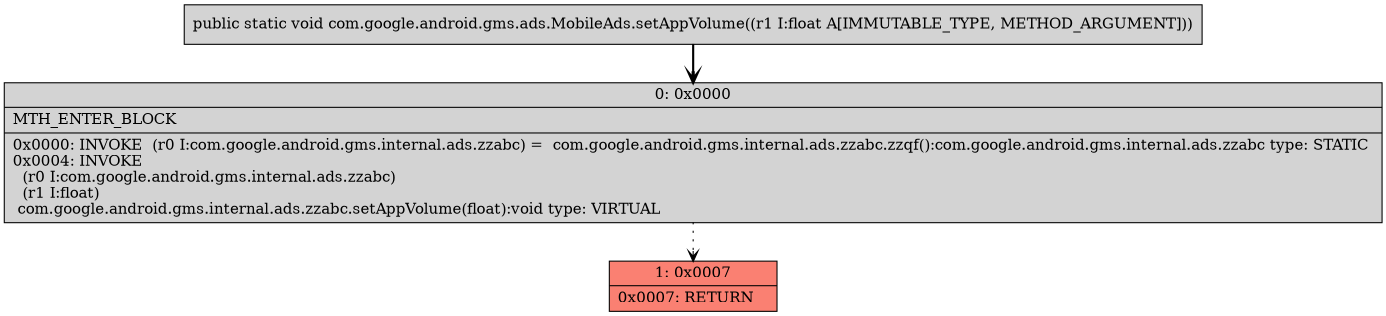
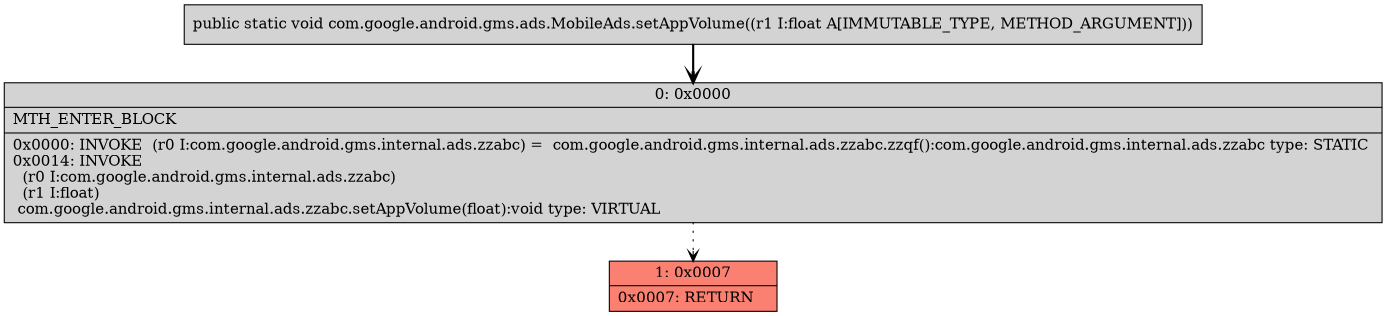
node "0: 0x0000": text "0x0004: INVOKE" -> "0x0014: INVOKE"
